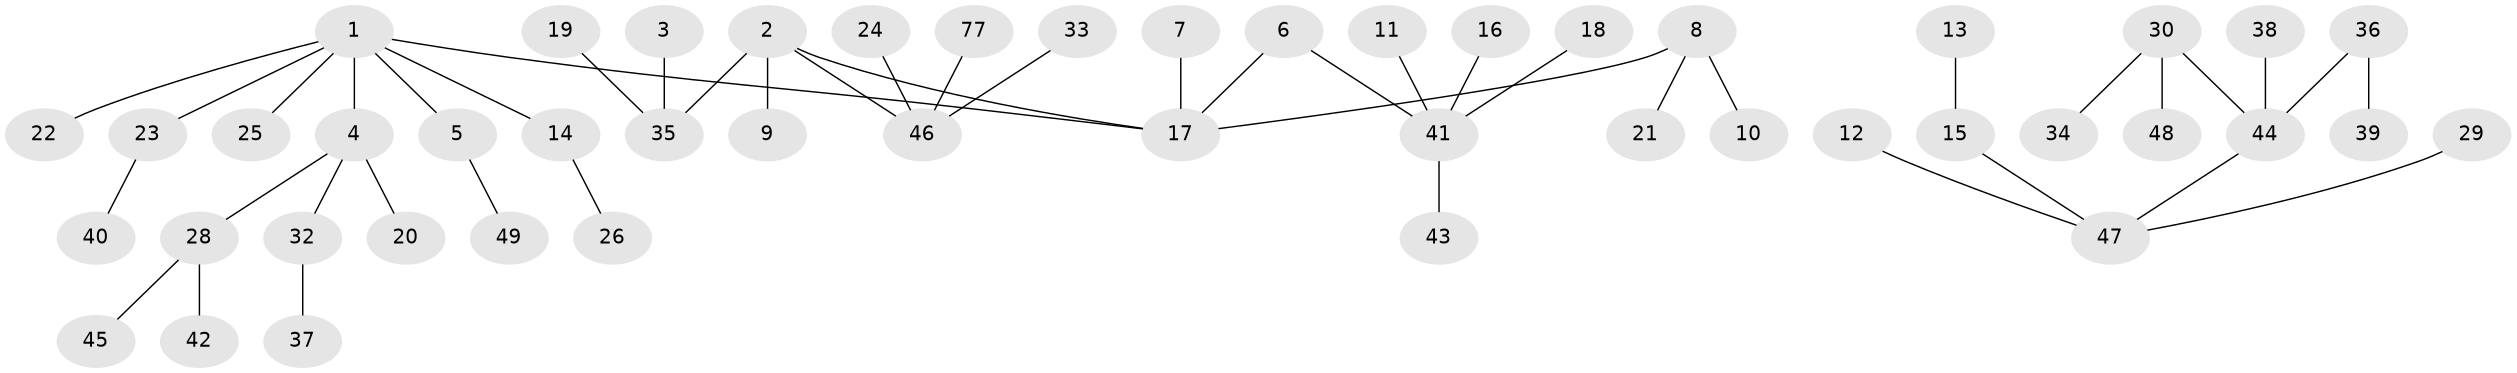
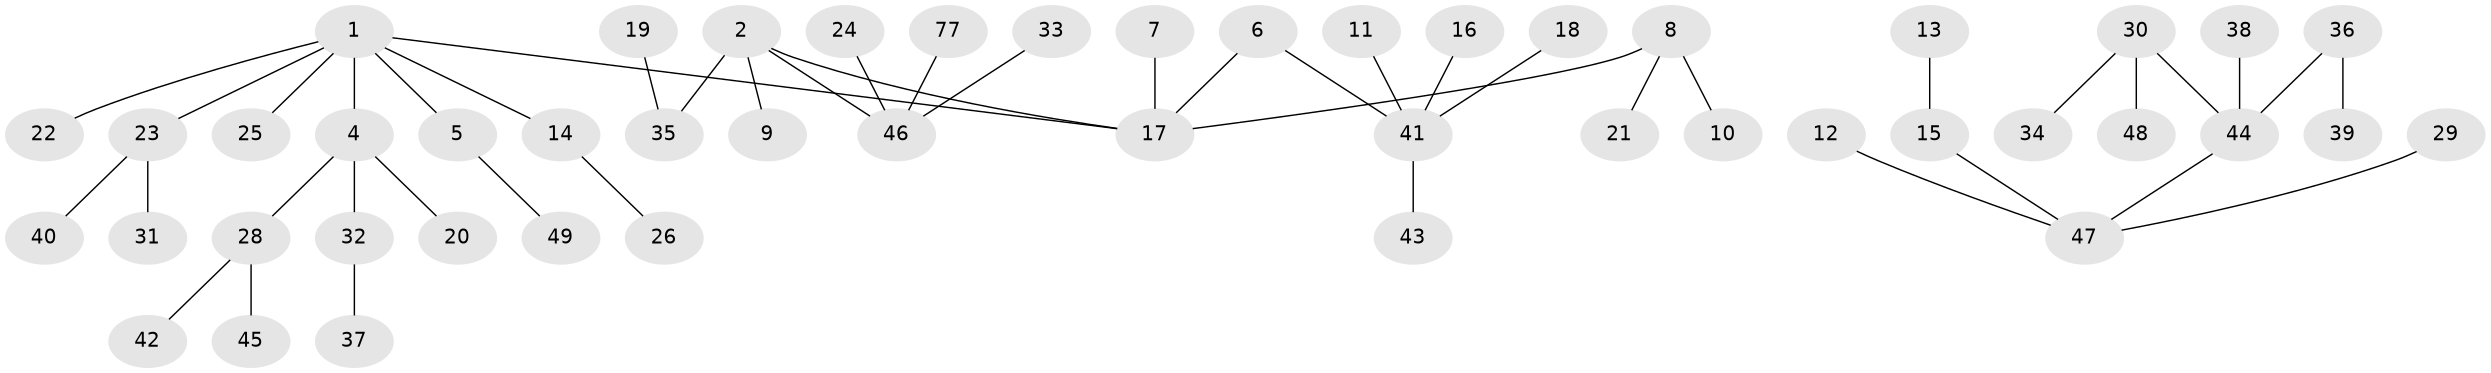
node "3": removed
node "31": added
